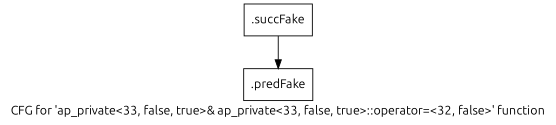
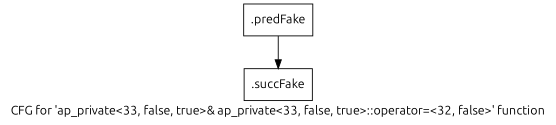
edge ".succFake" -> ".predFake": reversed
